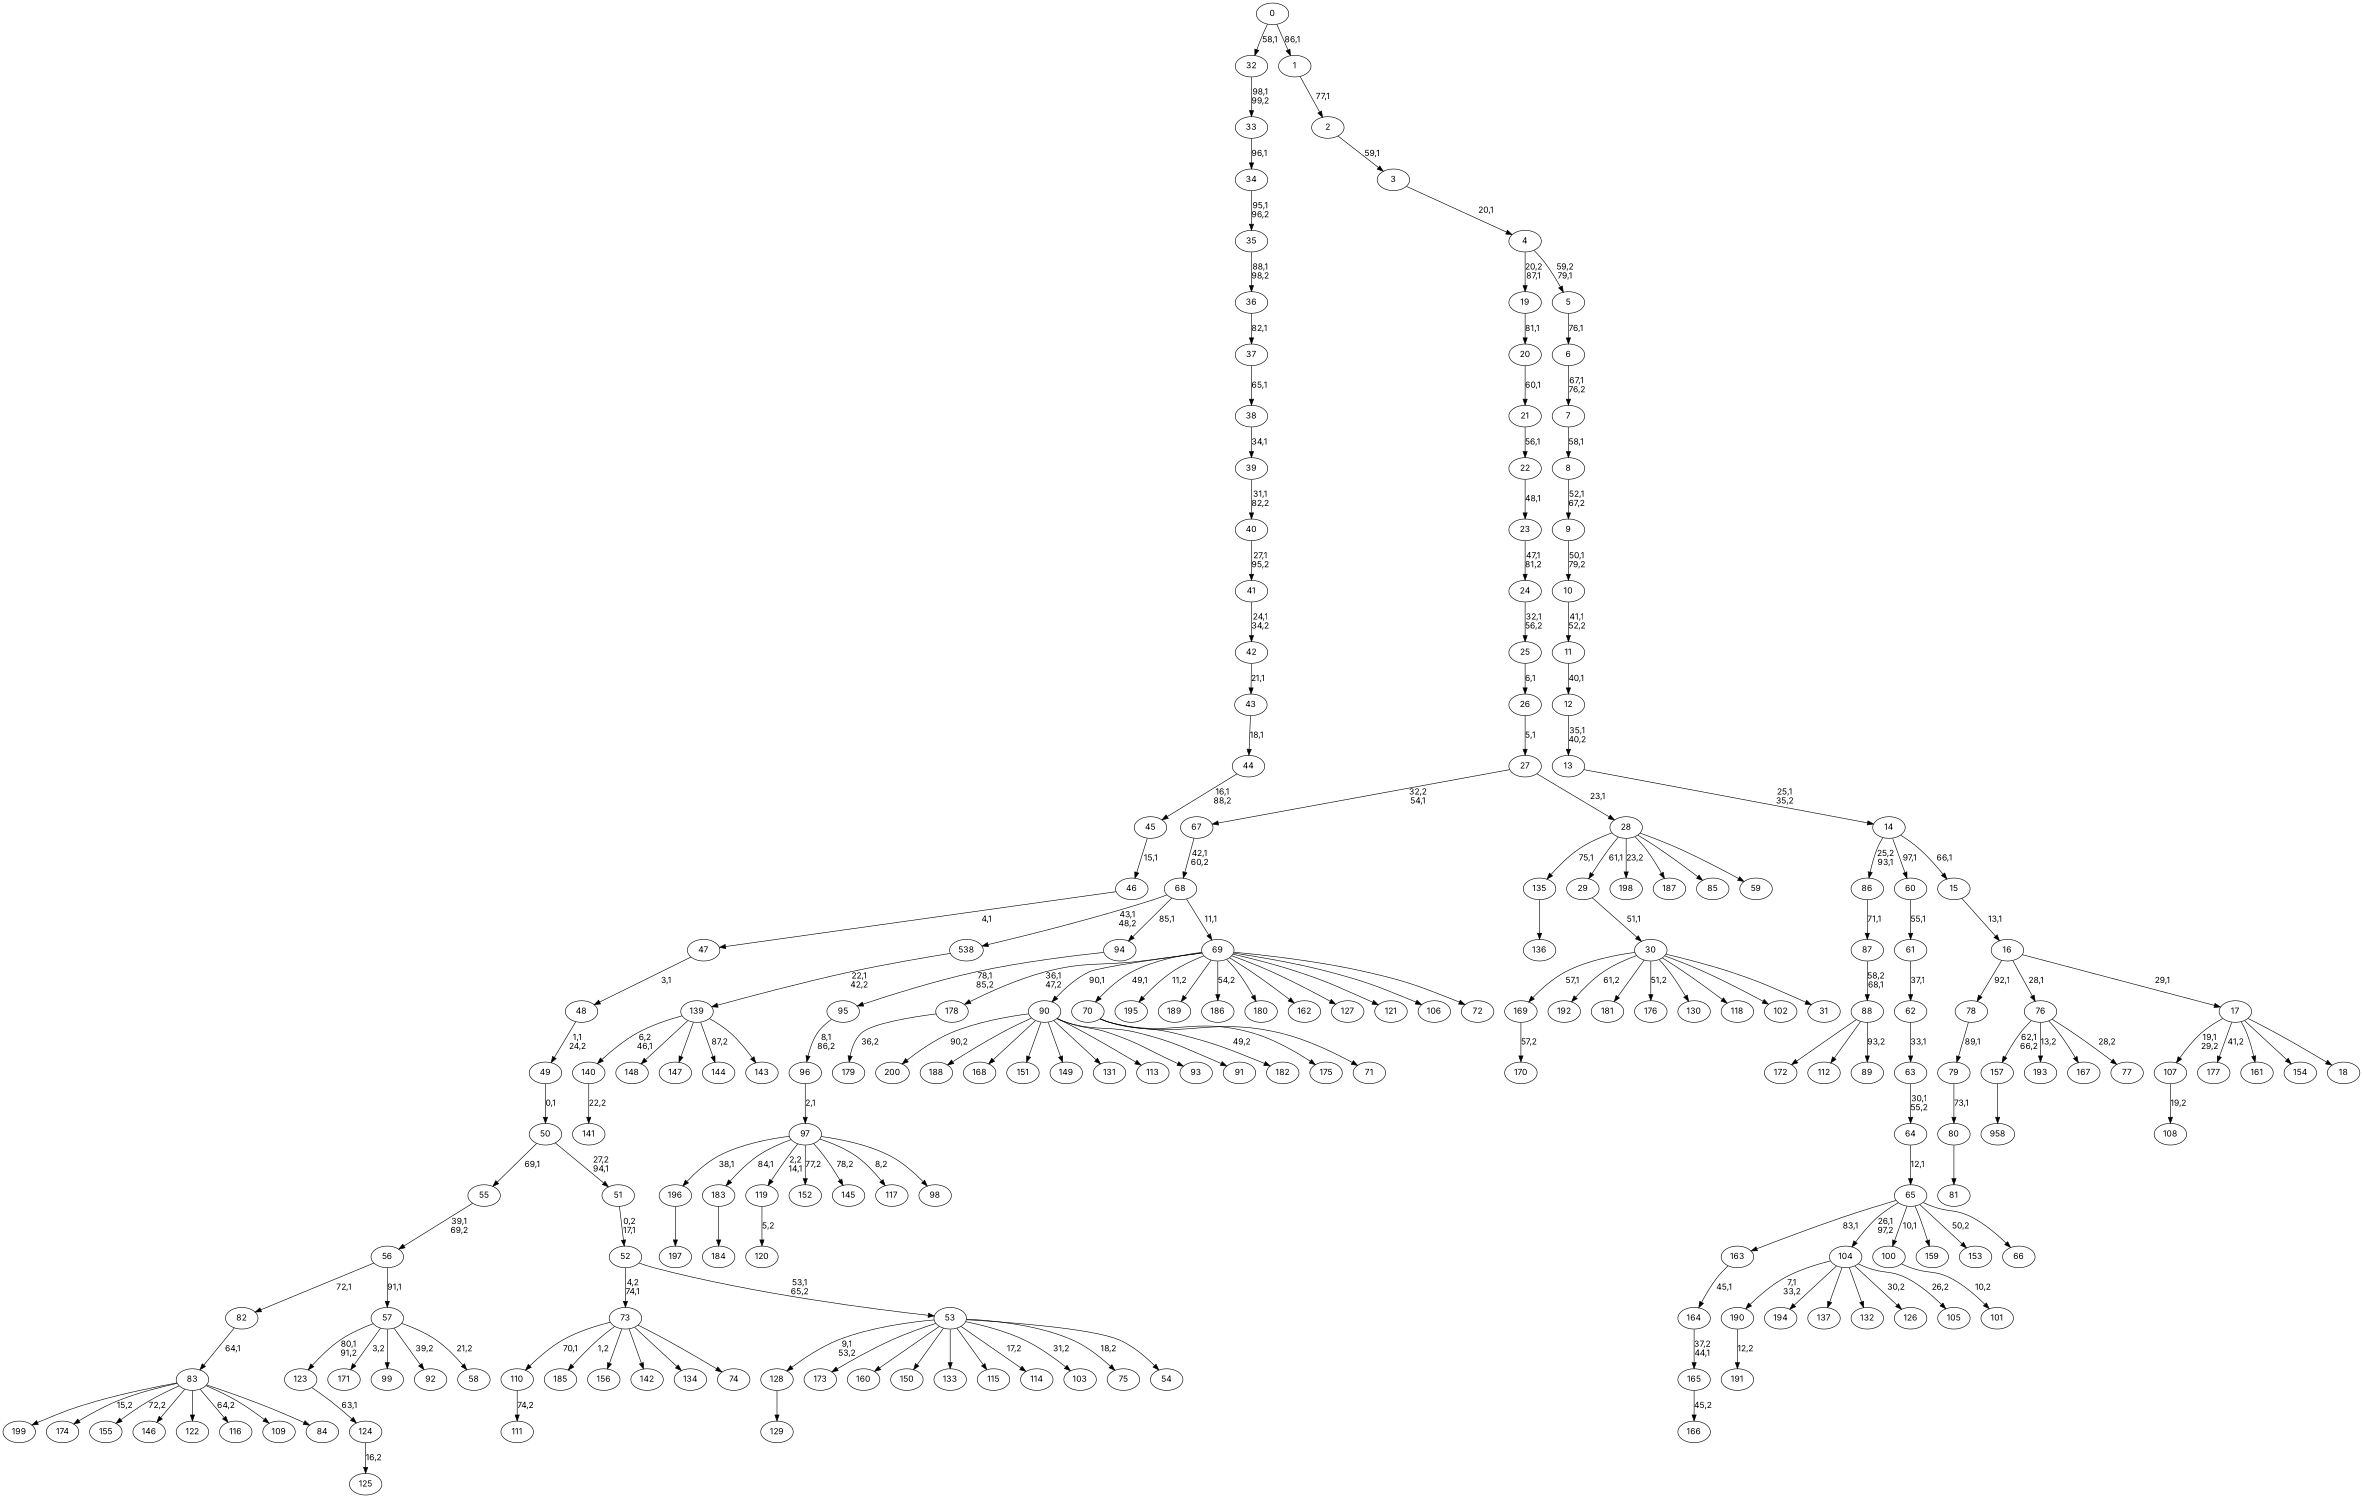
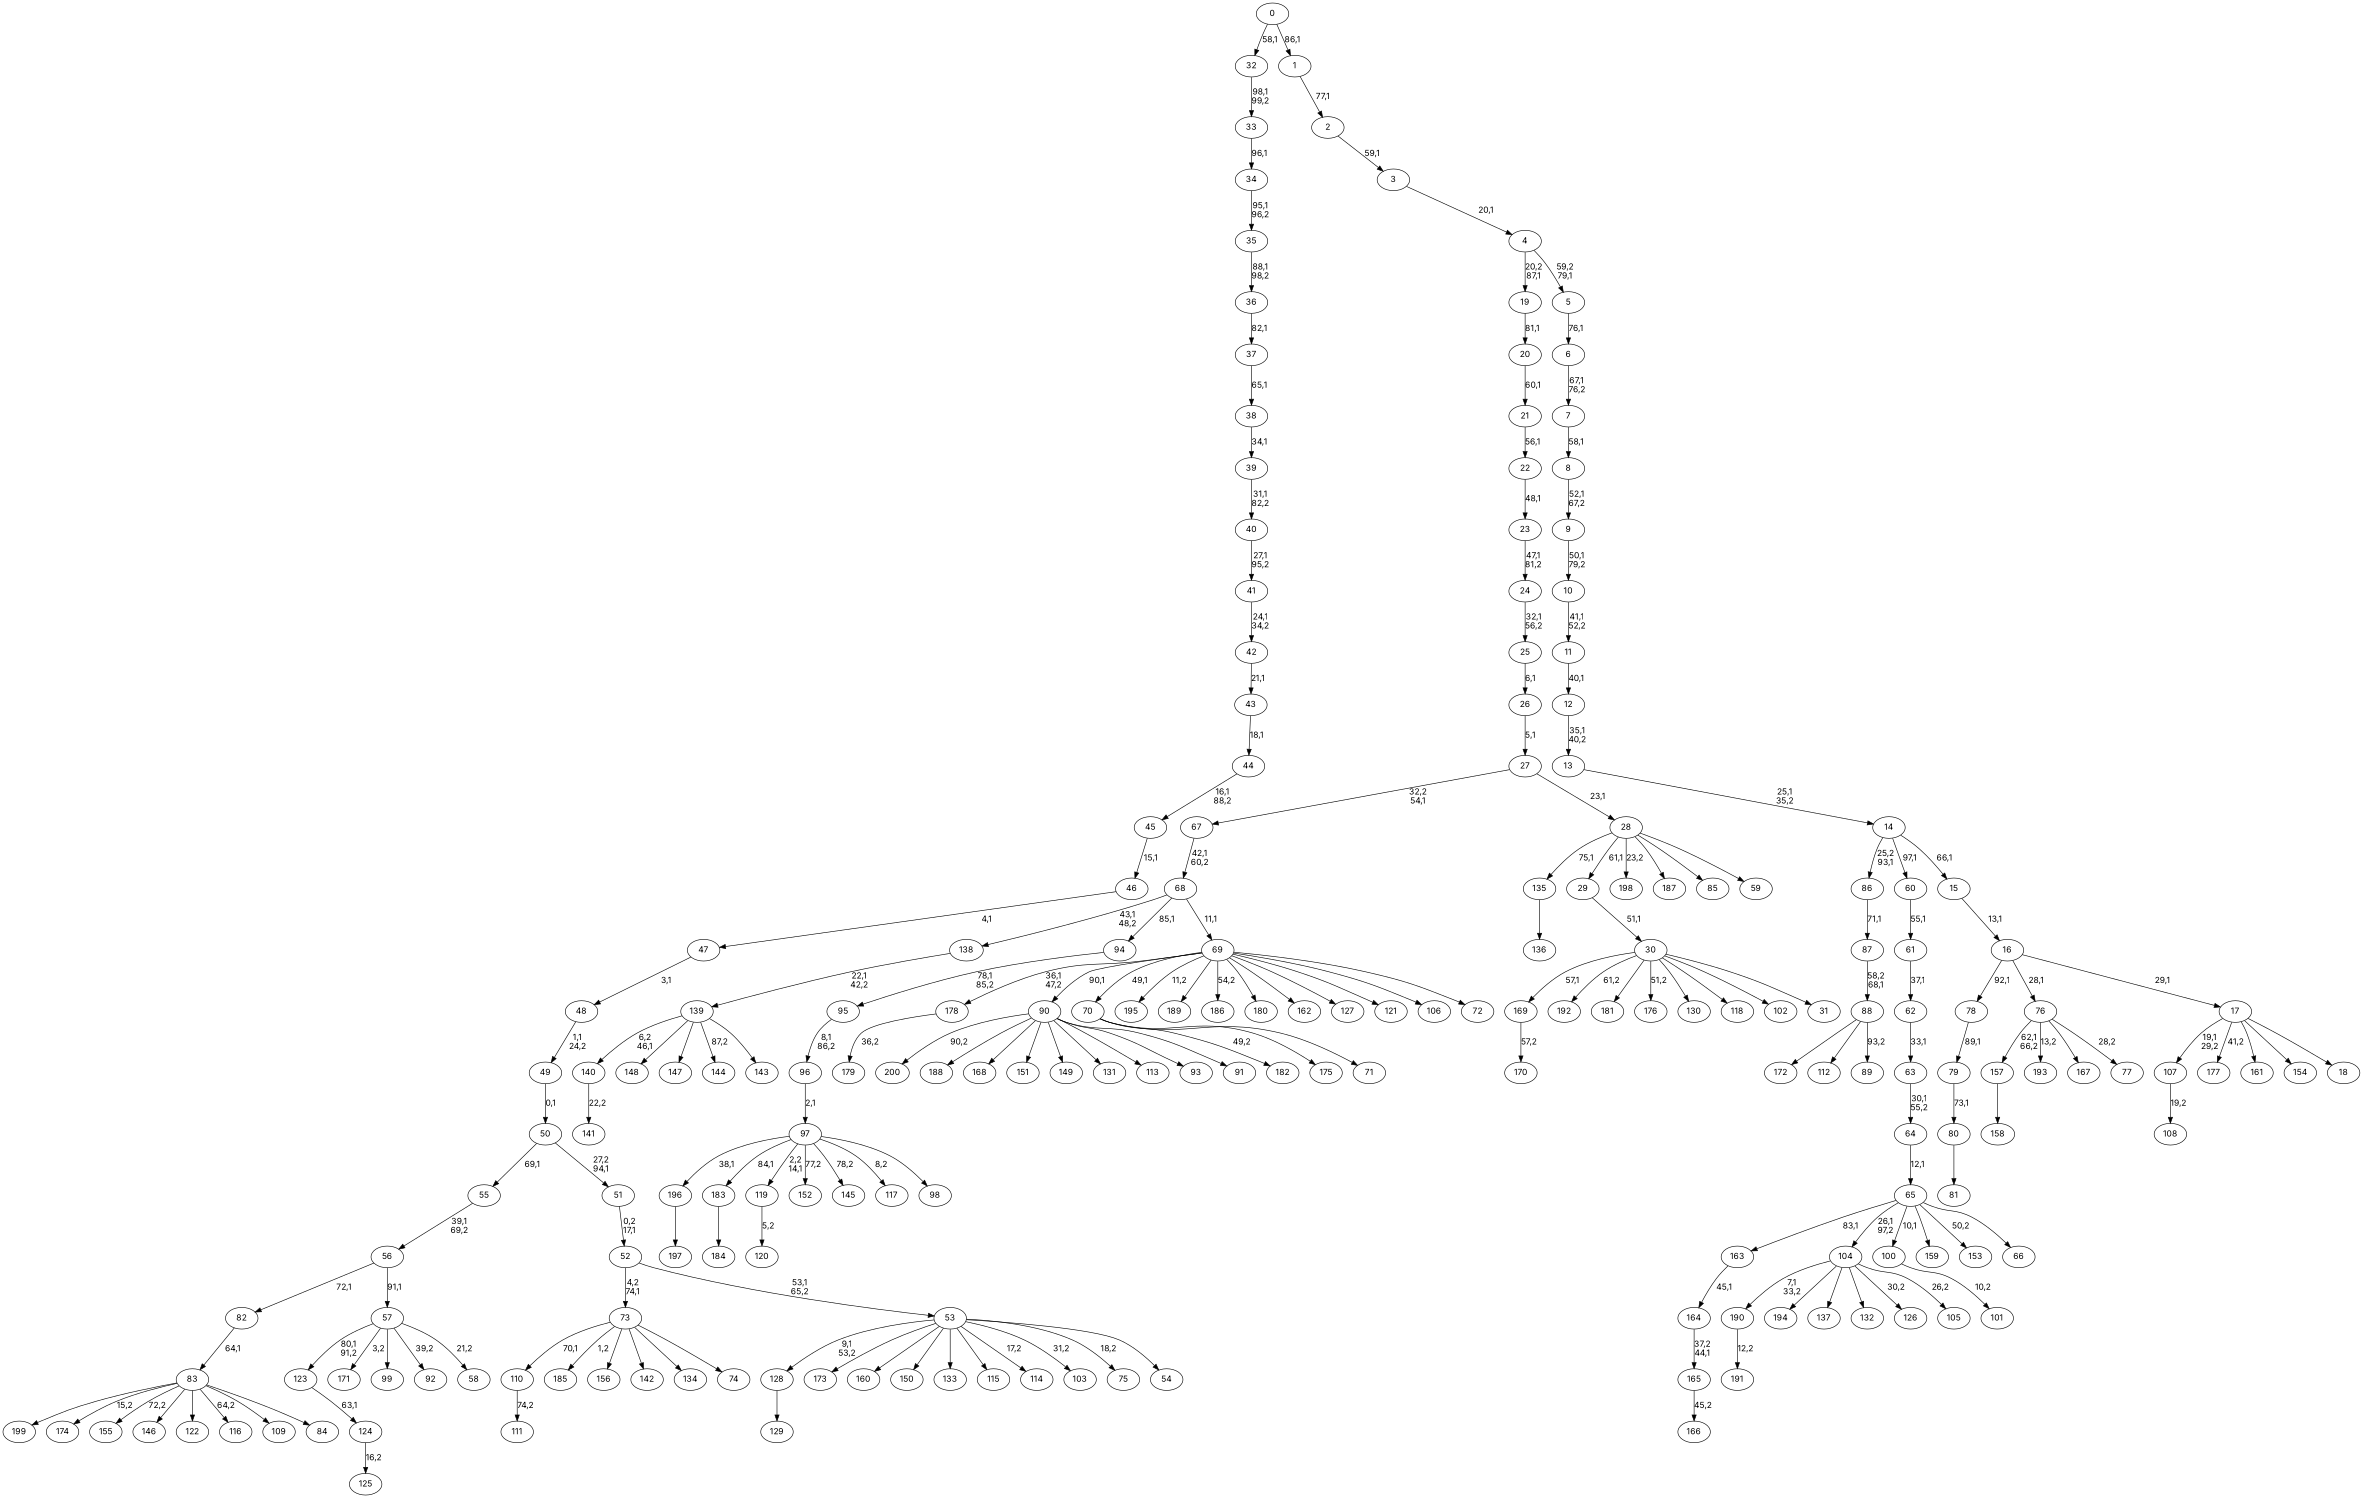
node "538": label "538" -> "138"
node "958": label "958" -> "158"
